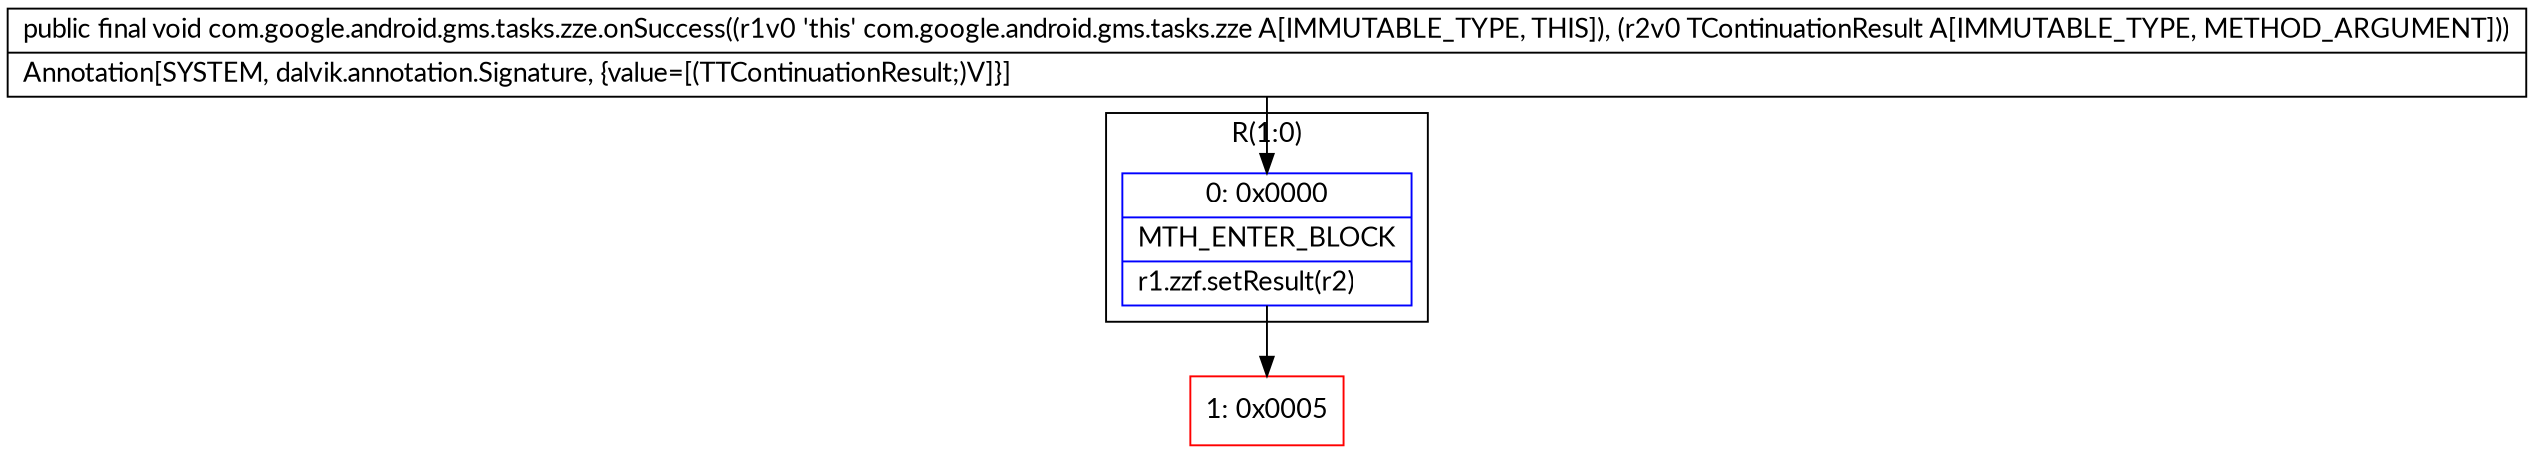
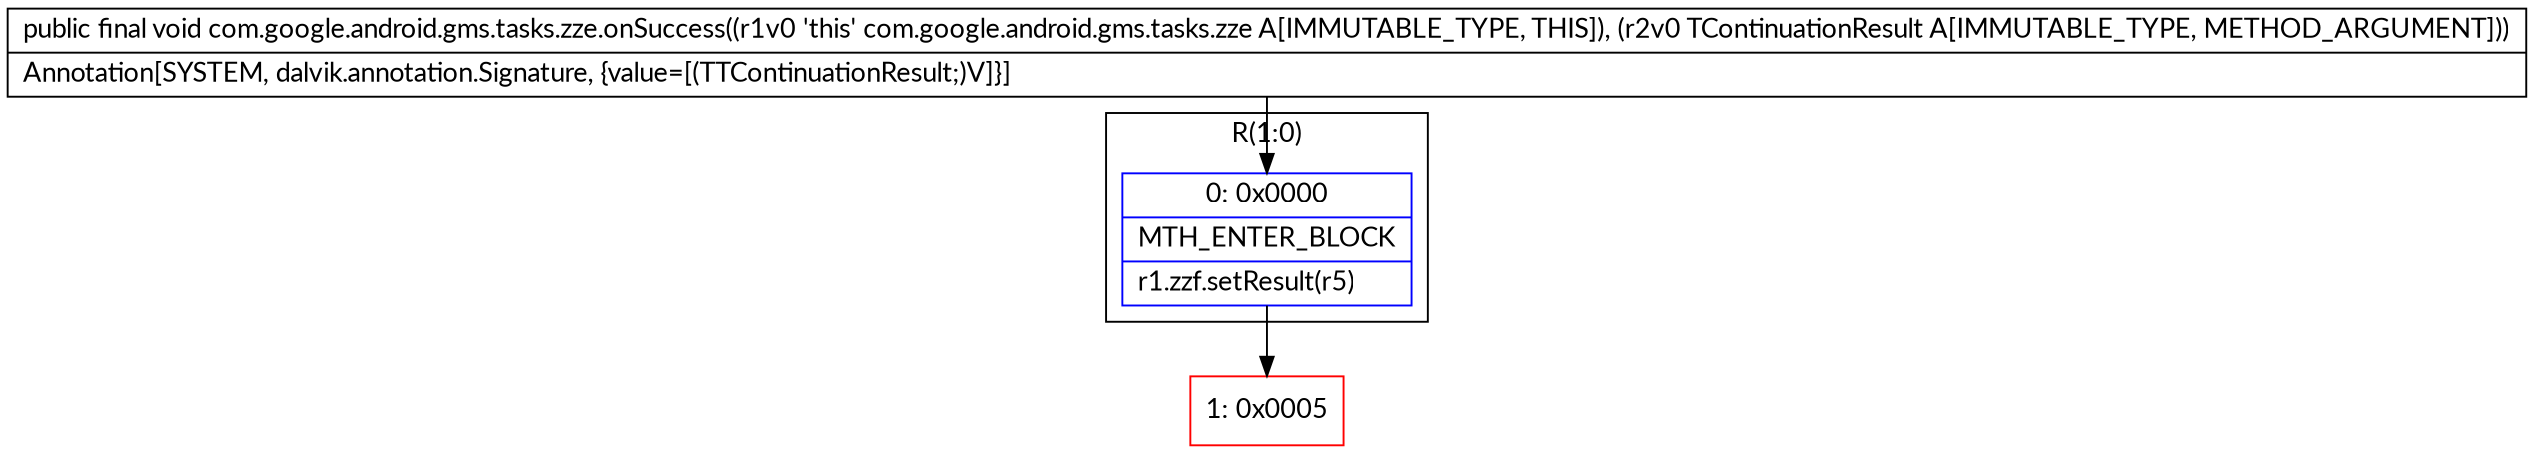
node "0: 0x0000": text "r1.zzf.setResult(r2)" -> "r1.zzf.setResult(r5)"
